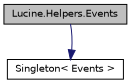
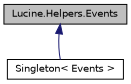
edge "Lucine.Helpers.Events" -> "Singleton< Events >": reversed
